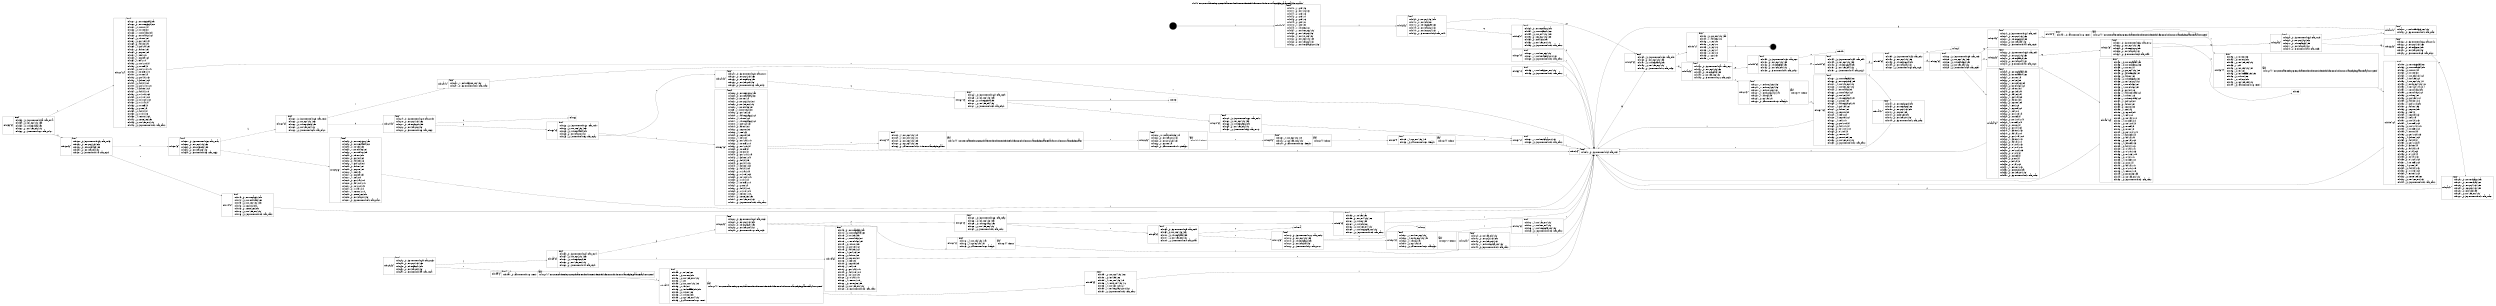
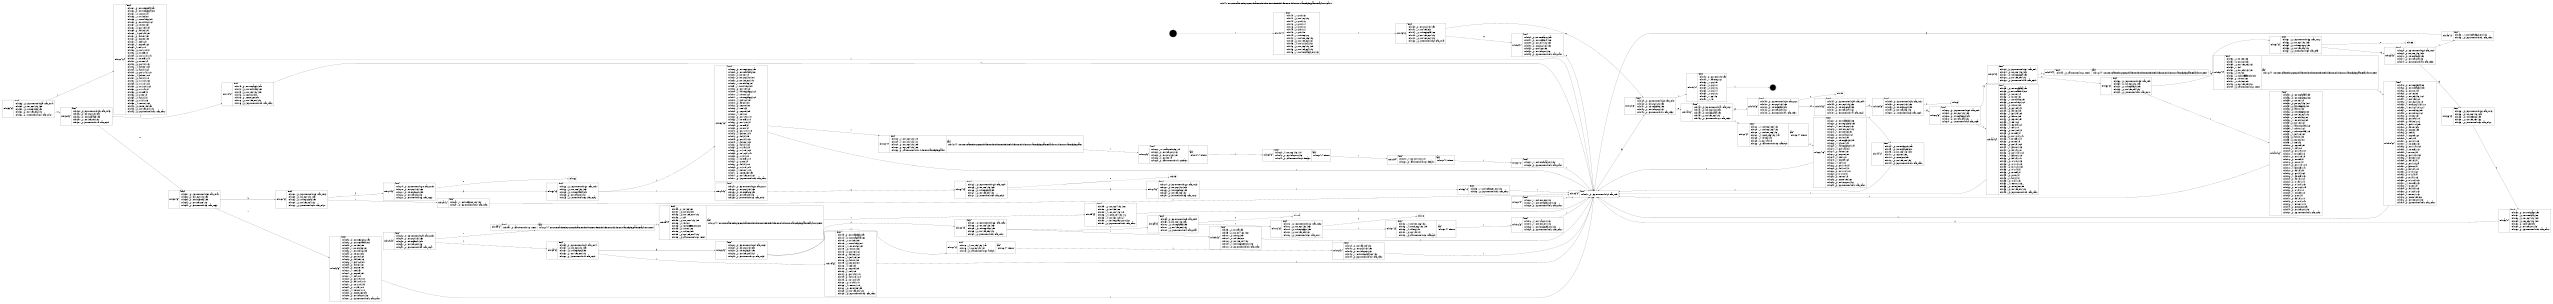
edge "0x401506 [25]" -> "0x401538 [25]": now "0x40151f [25]" -> "0x401538 [25]"
edge "0x40167d [25]" -> "0x401c57 [12]": now "0x40167d [25]" -> "0x401b55 [12]"
